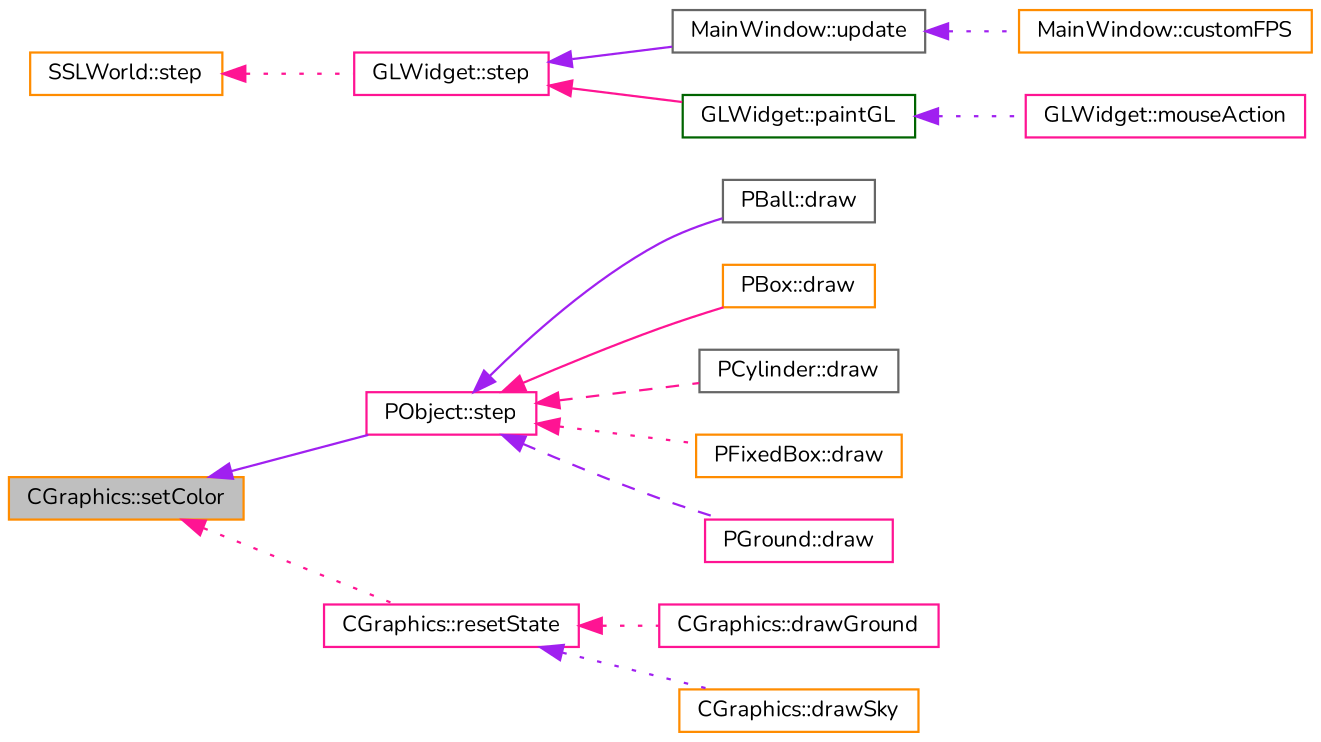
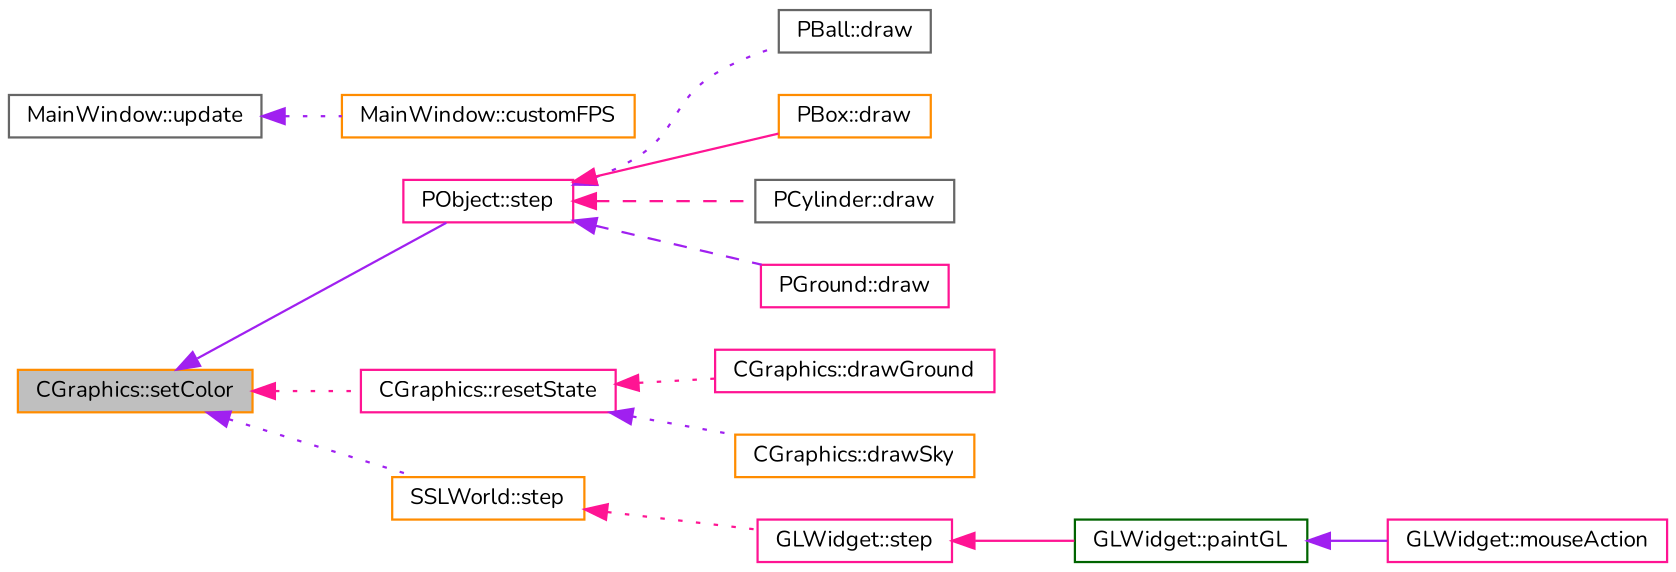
edge "MainWindow::update" -> "GLWidget::step": removed
edge "GLWidget::mouseAction" -> "GLWidget::paintGL": style dotted -> solid
edge "PBall::draw" -> "PObject::step": style solid -> dotted
edge "SSLWorld::step" -> "CGraphics::setColor": added
node "PFixedBox::draw": removed
